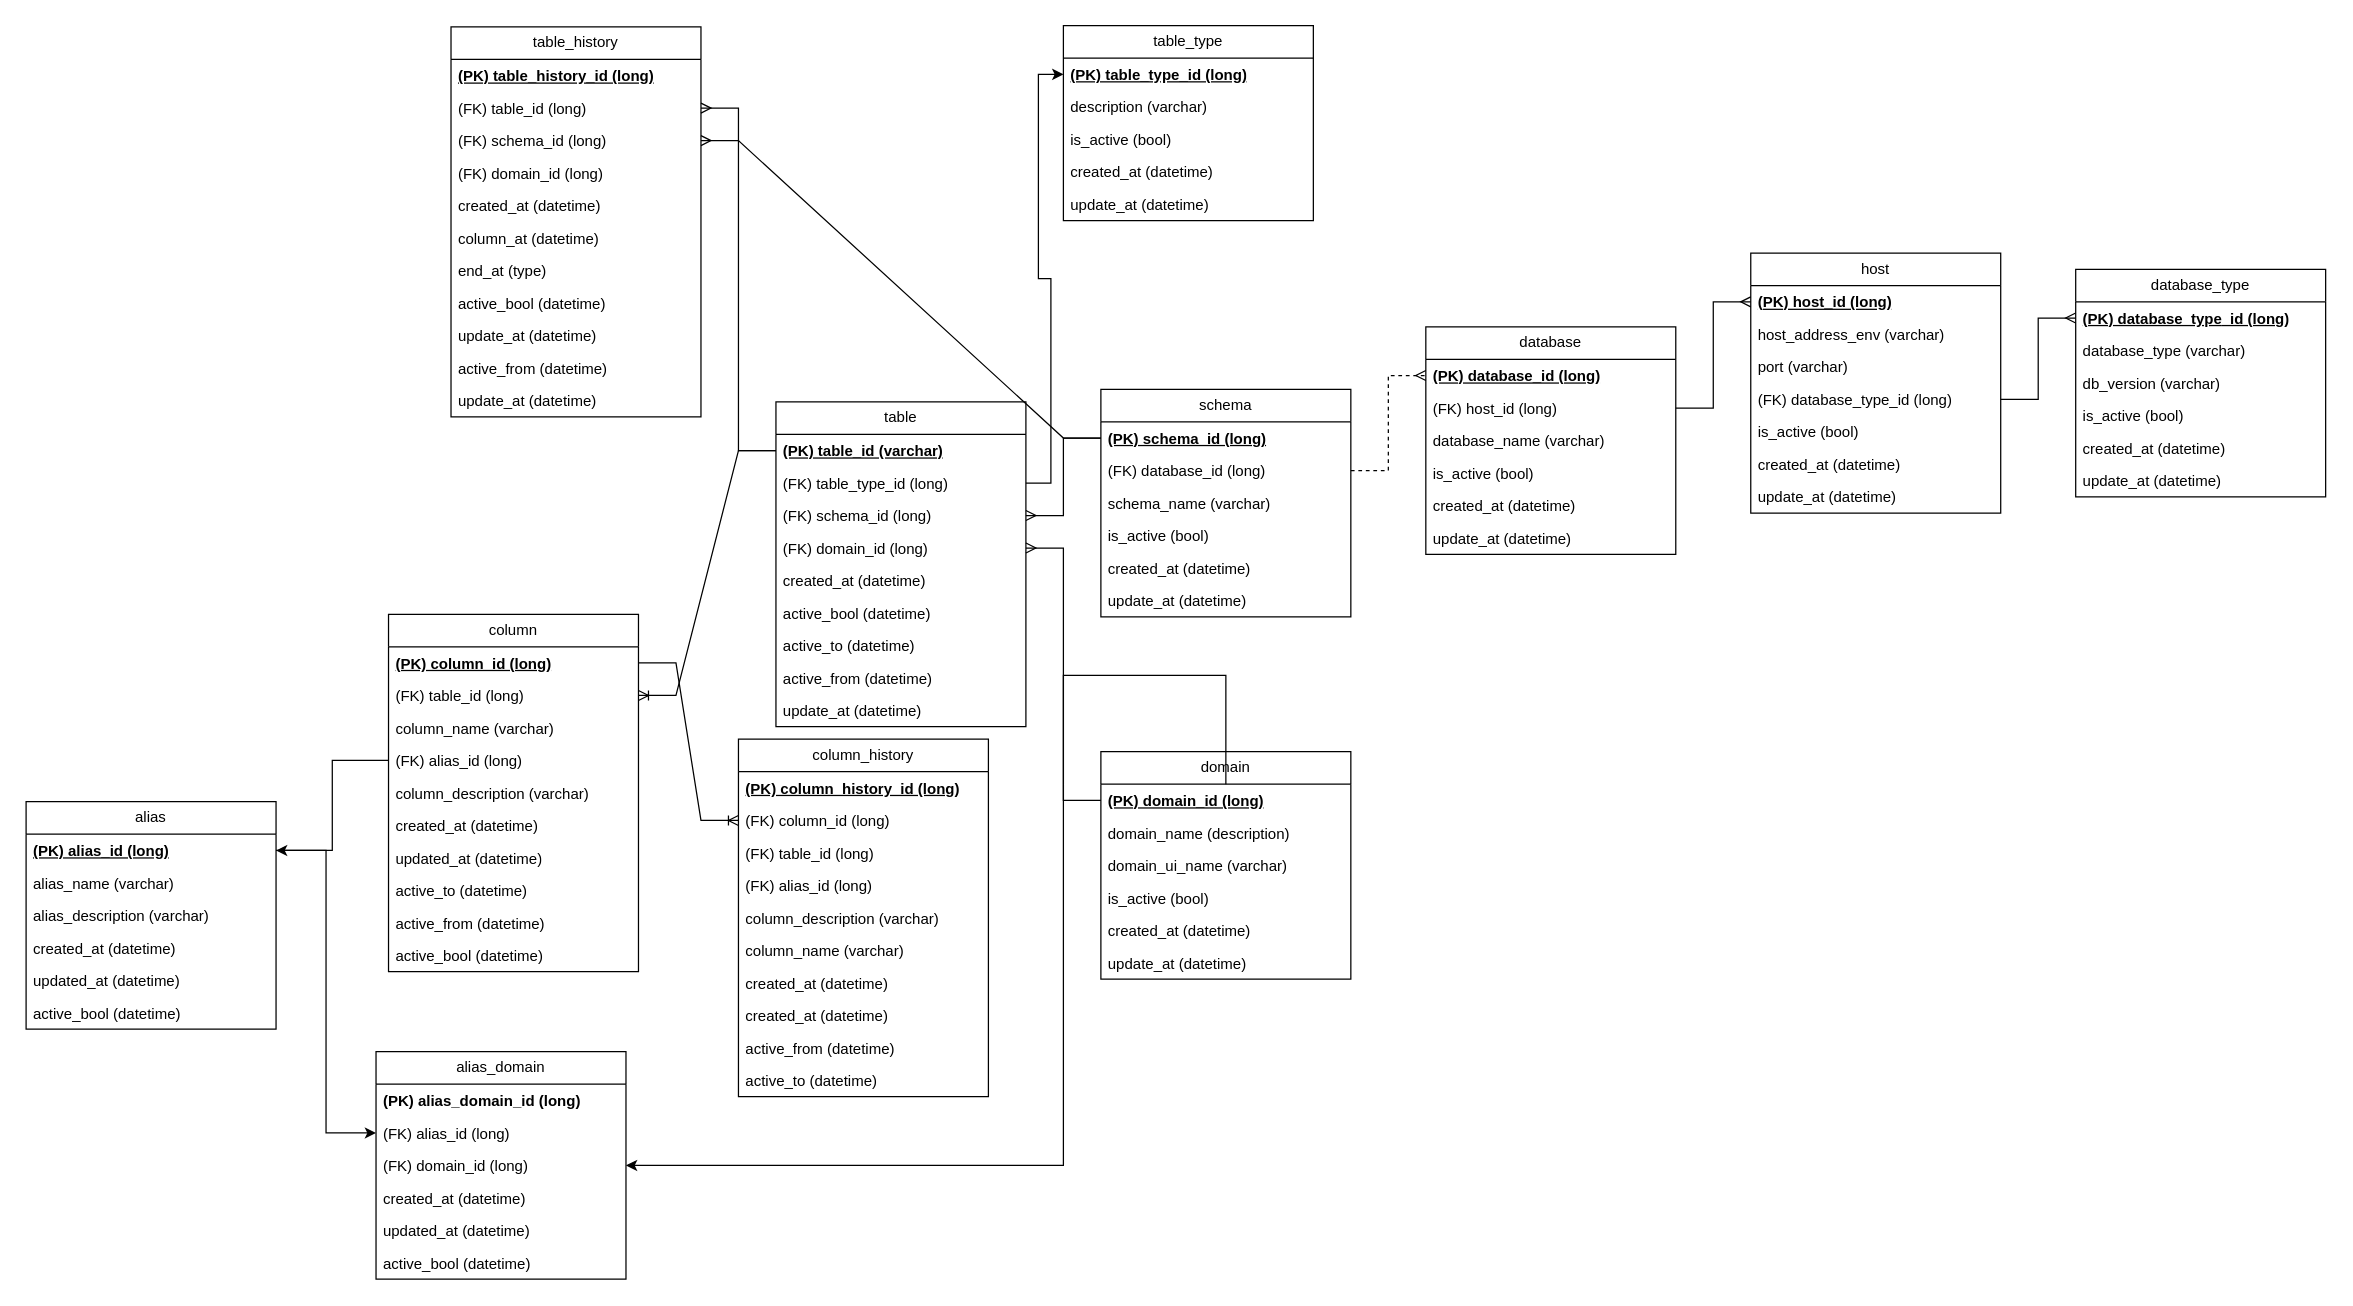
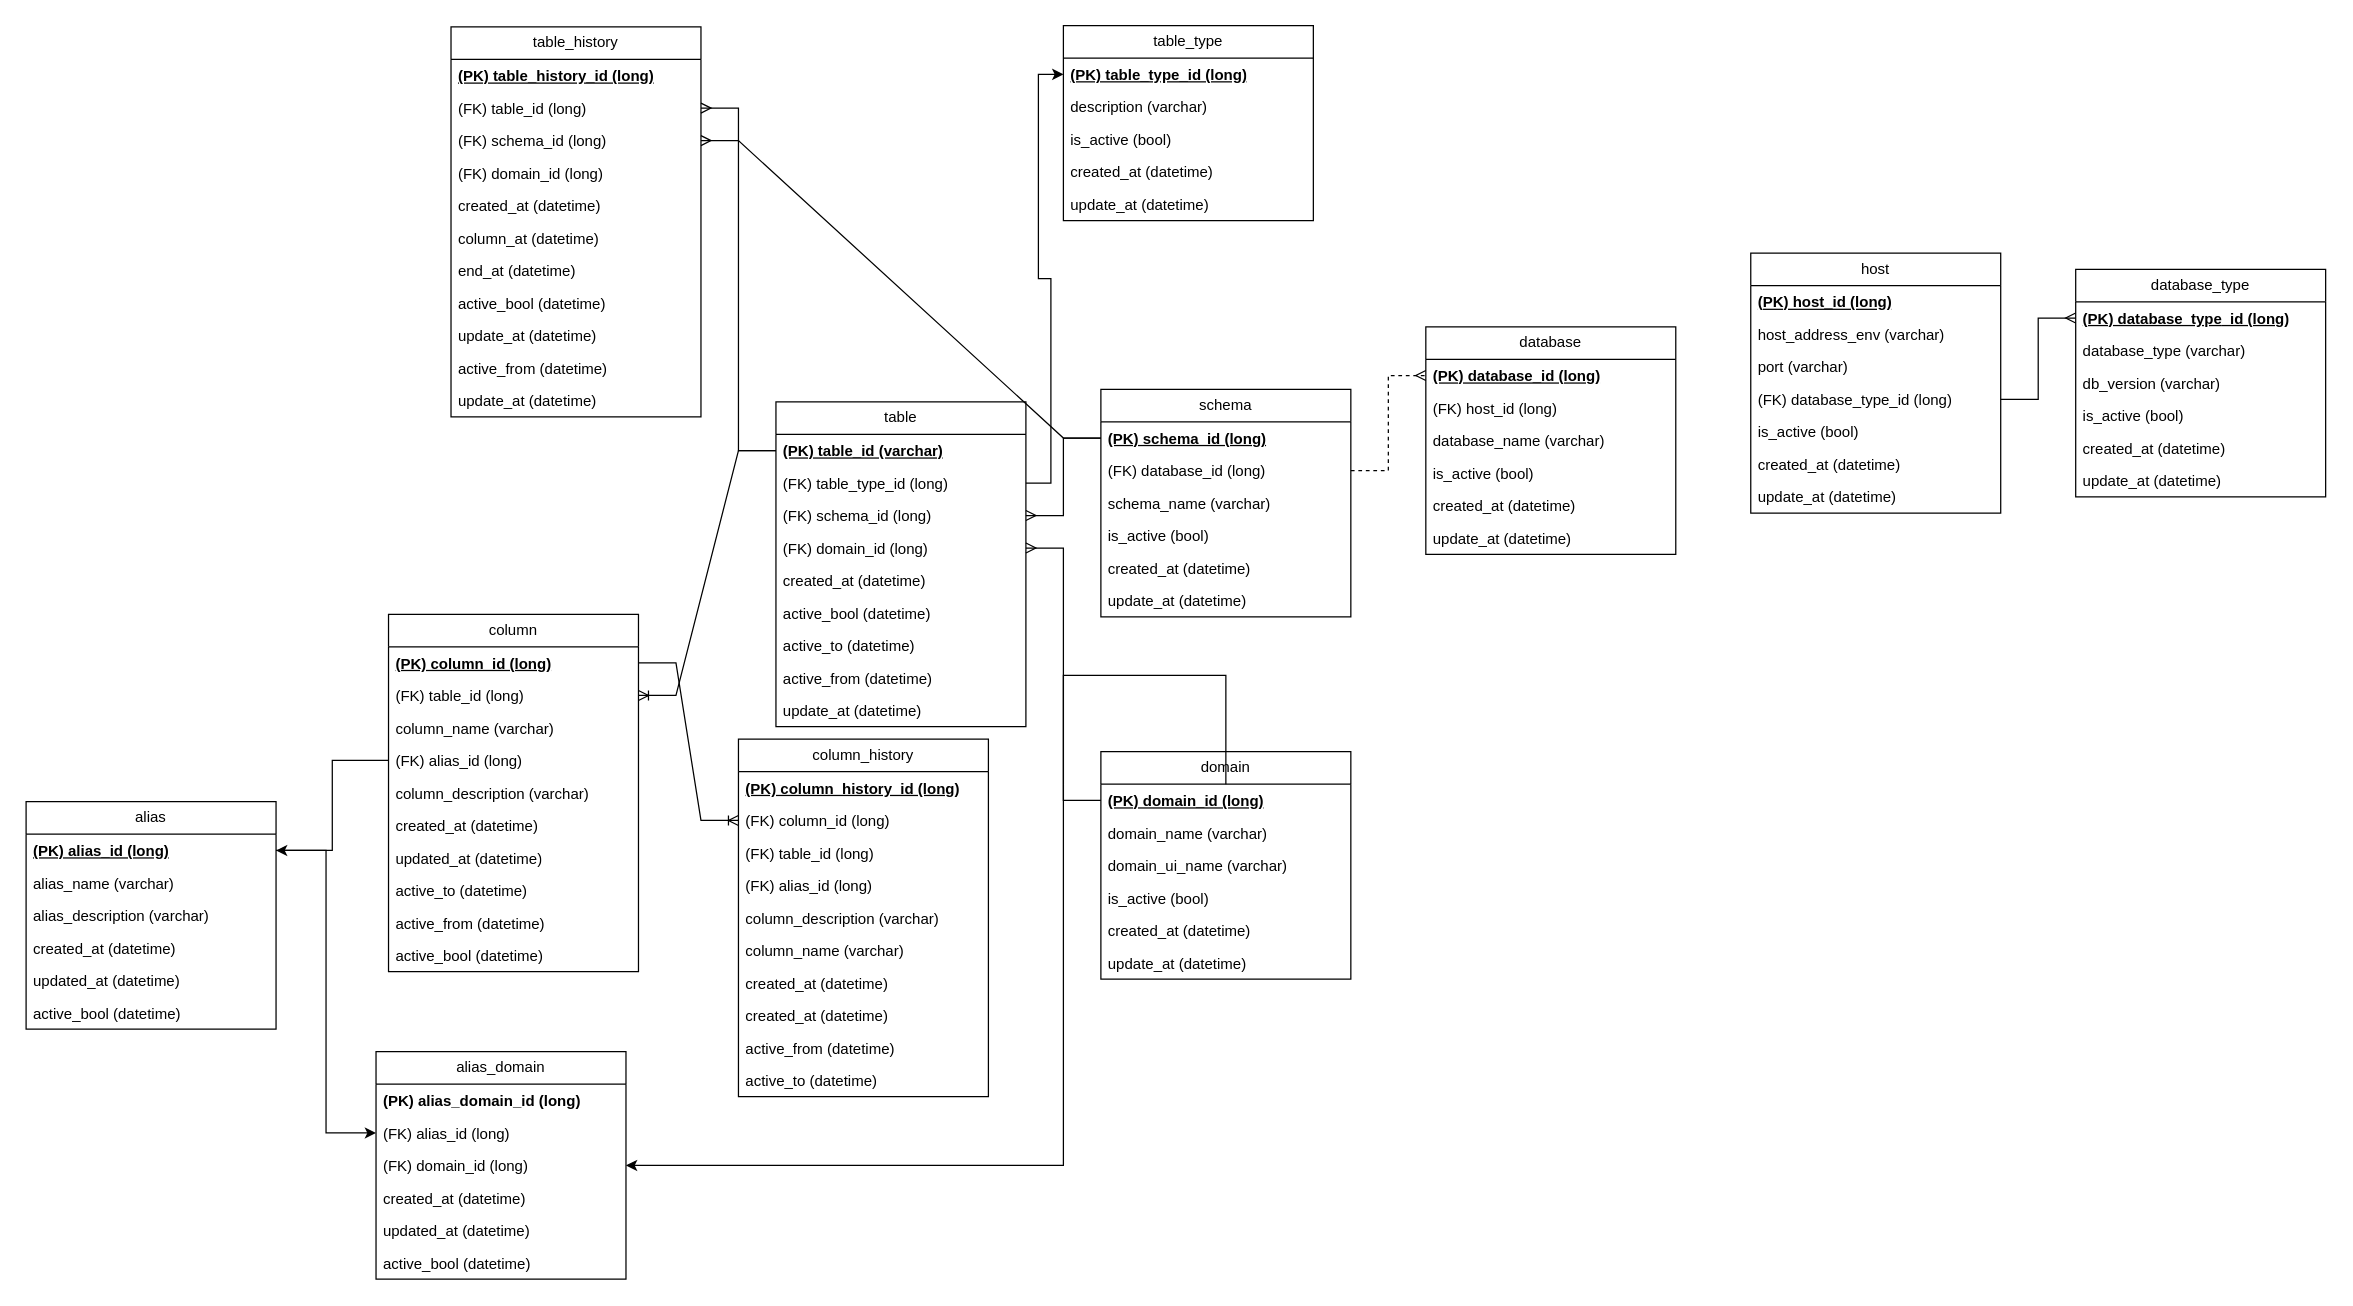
node "end_at (type)": label "end_at (type)" -> "end_at (datetime)"
edge "(FK) host_id (long)" -> "(PK) host_id (long)": removed
node "domain_name (description)": label "domain_name (description)" -> "domain_name (varchar)"
